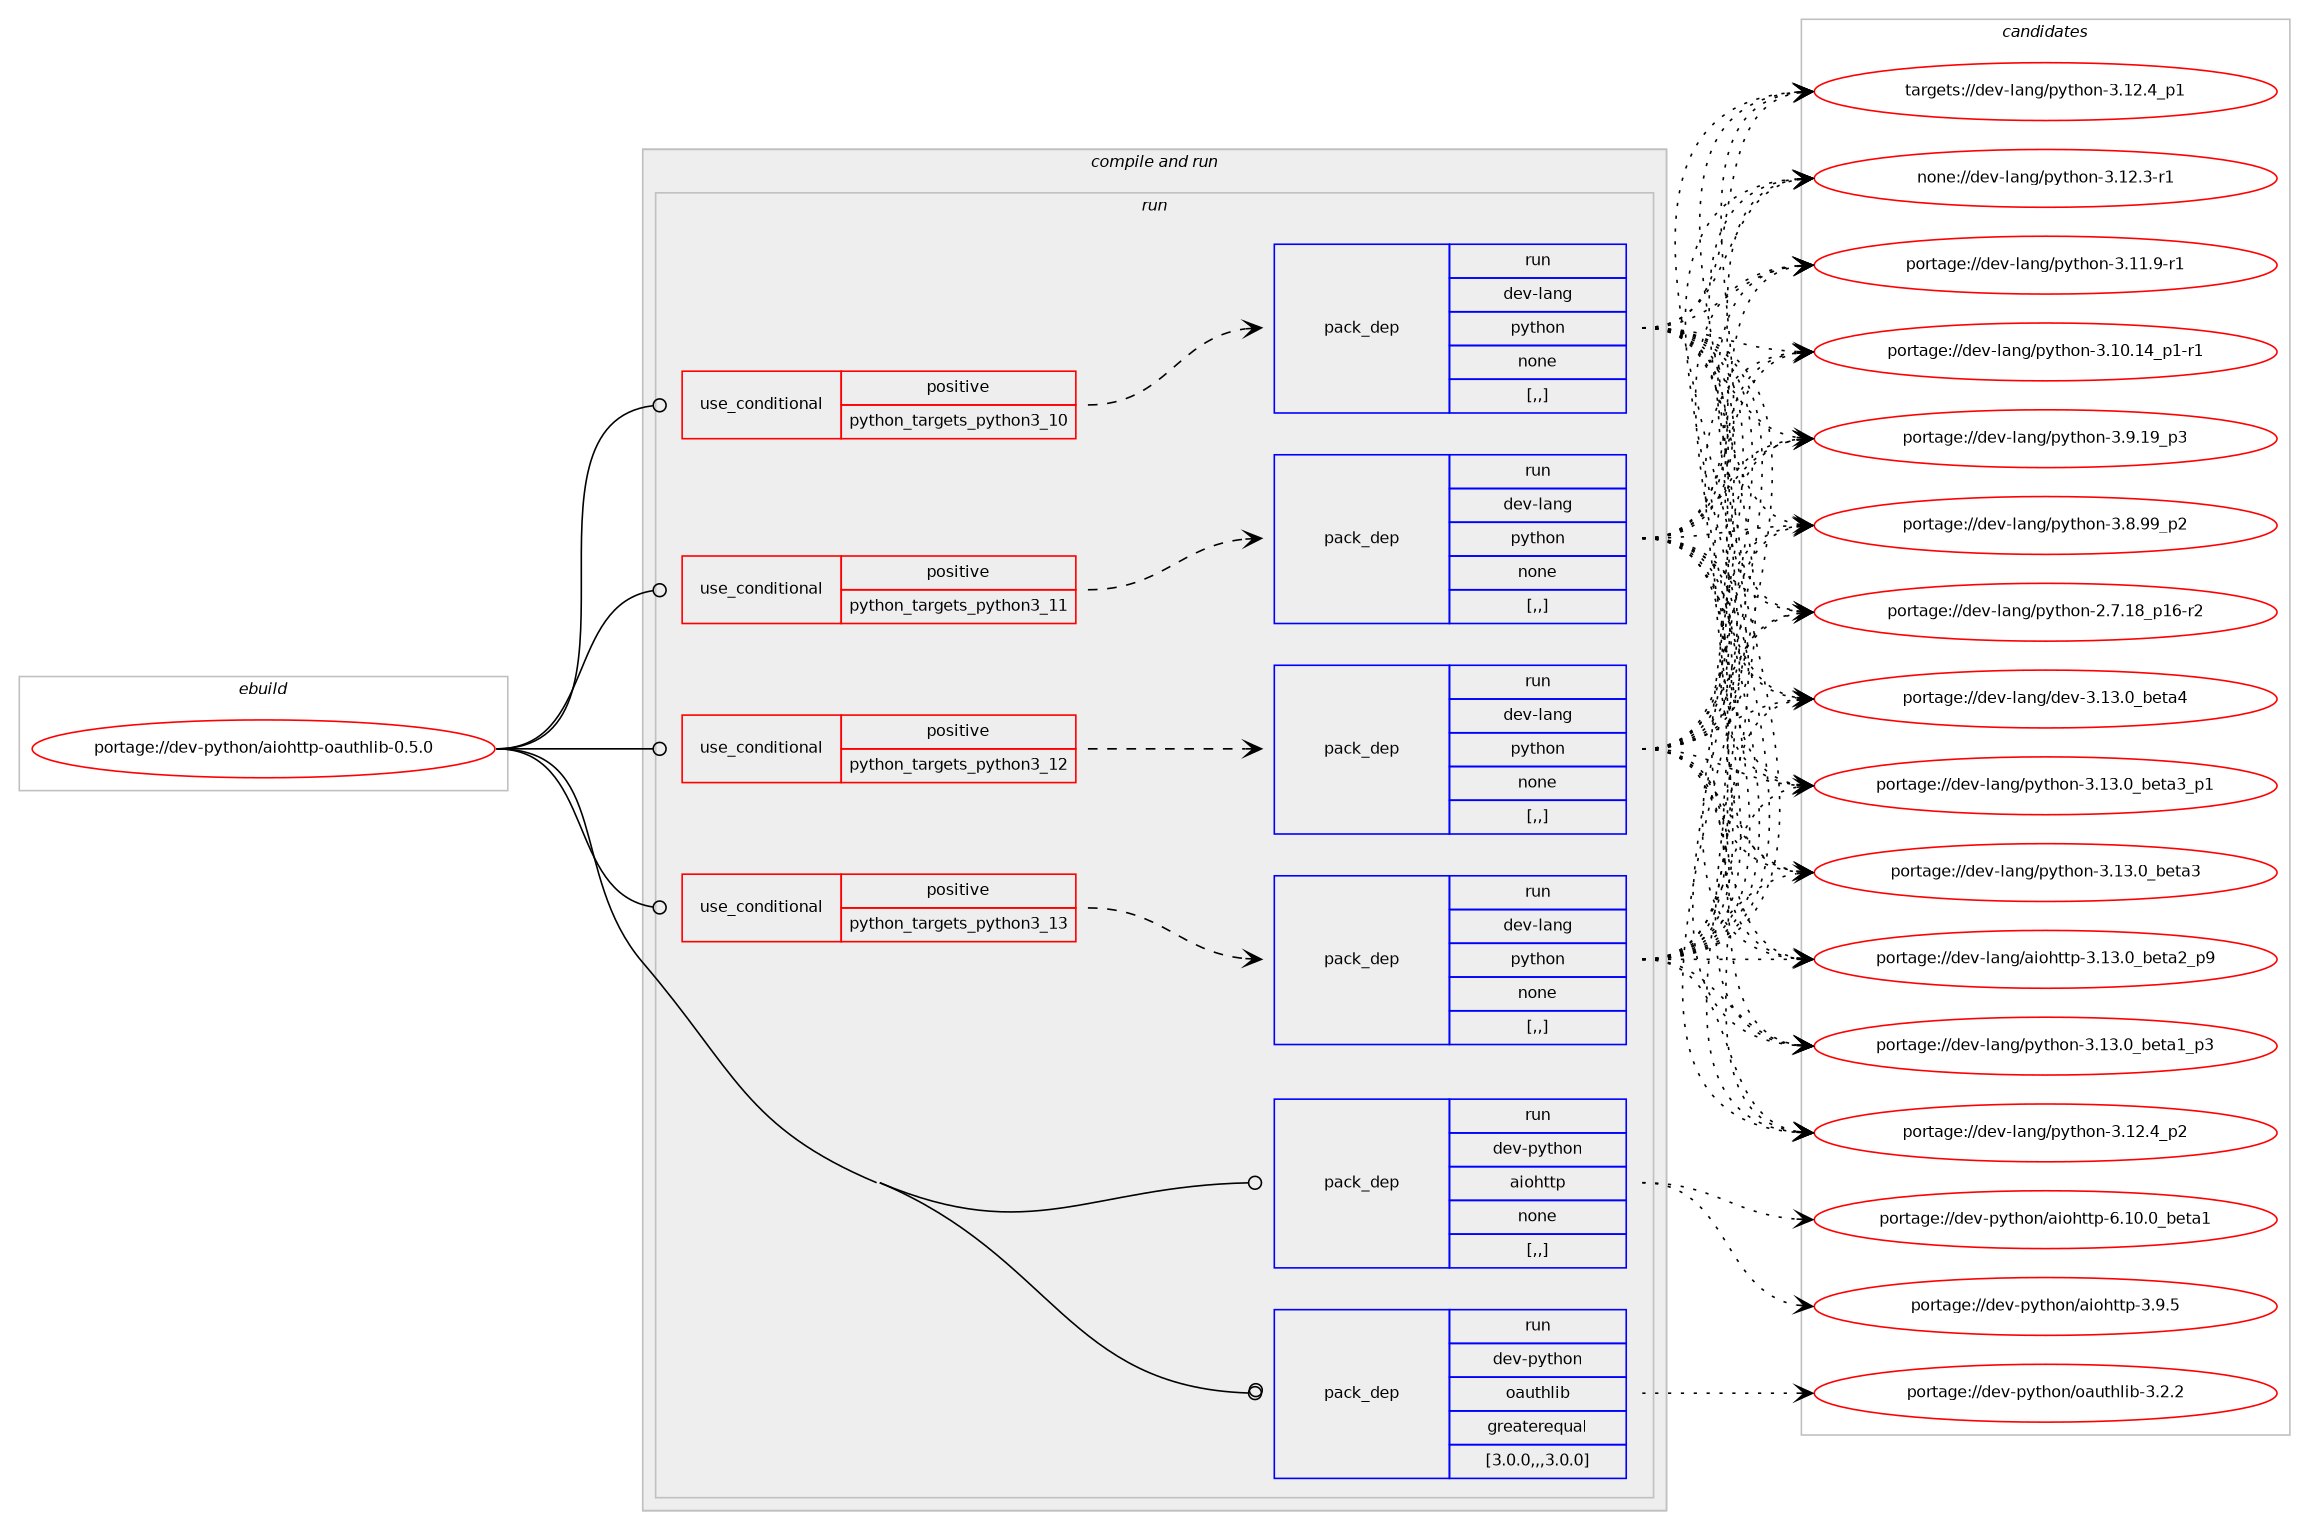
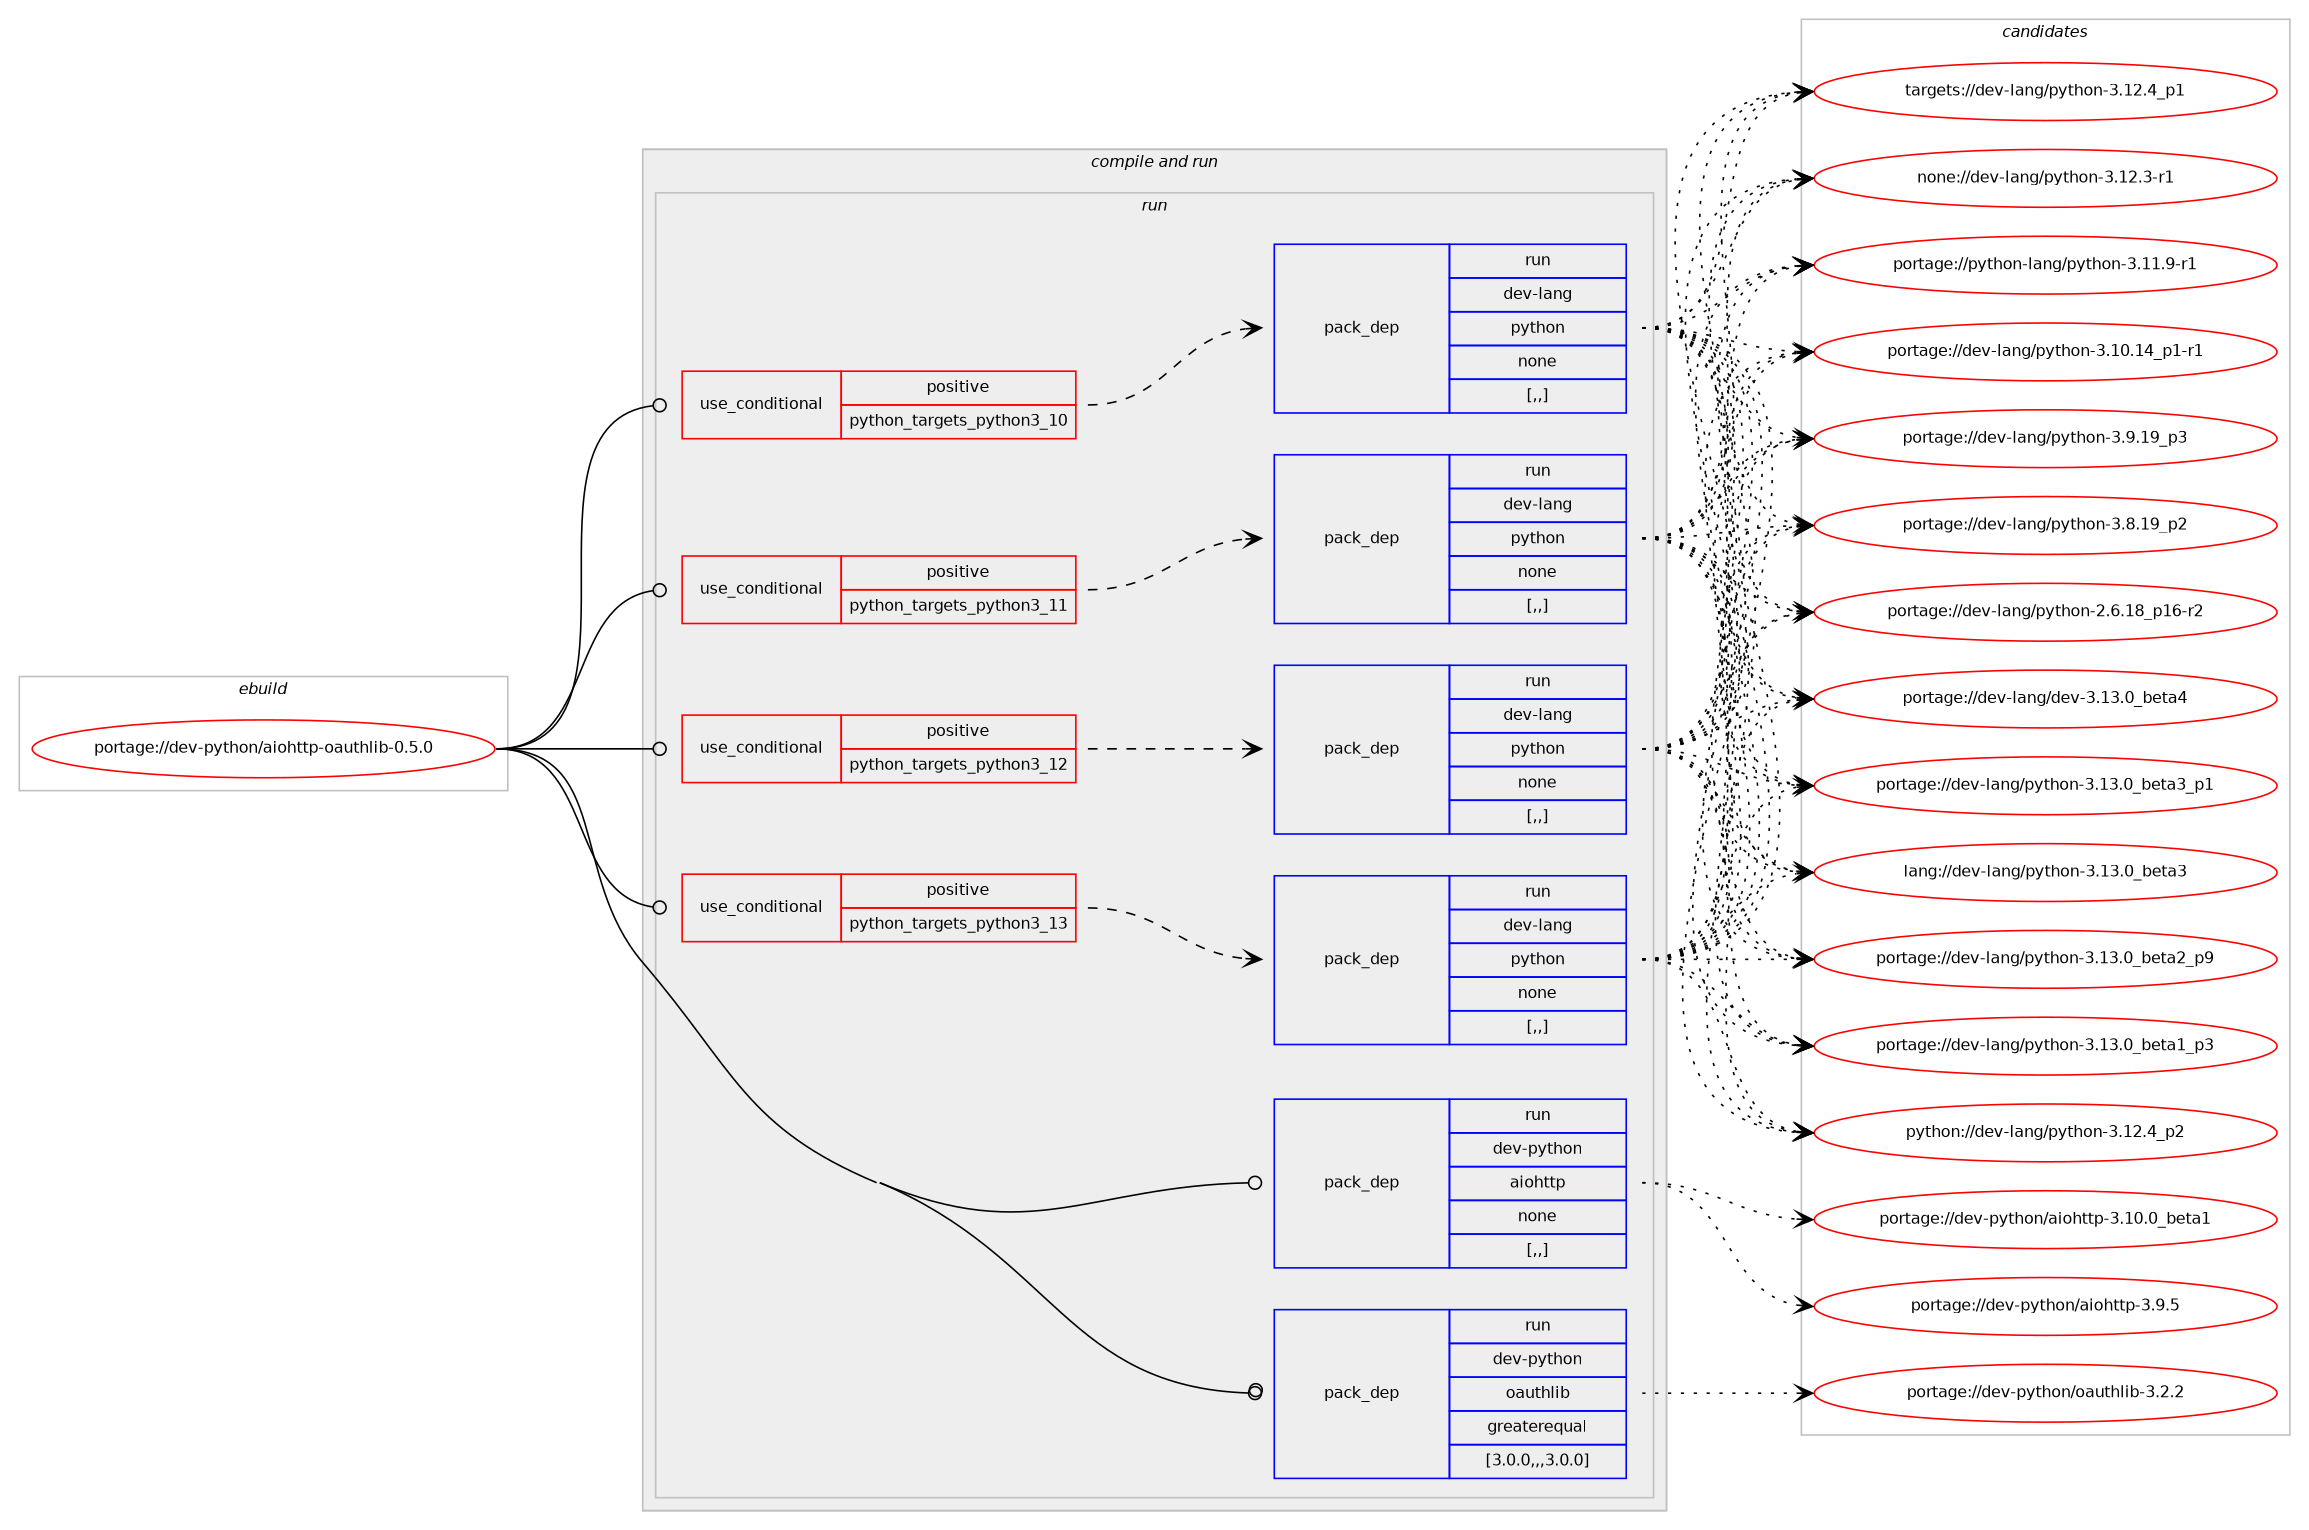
node "portage://dev-lang/python-3.11.9-r1": label "portage://dev-lang/python-3.11.9-r1" -> "portage://python-lang/python-3.11.9-r1"
node "portage://dev-lang/python-3.8.99_p2": label "portage://dev-lang/python-3.8.99_p2" -> "portage://dev-lang/python-3.8.19_p2"
node "portage://dev-lang/python-2.7.18_p16-r2": label "portage://dev-lang/python-2.7.18_p16-r2" -> "portage://dev-lang/python-2.6.18_p16-r2"
node "portage://dev-lang/python-3.13.0_beta3": label "portage://dev-lang/python-3.13.0_beta3" -> "lang://dev-lang/python-3.13.0_beta3"
node "portage://dev-lang/aiohttp-3.13.0_beta2_p9": label "portage://dev-lang/aiohttp-3.13.0_beta2_p9" -> "portage://dev-lang/python-3.13.0_beta2_p9"
node "portage://dev-lang/python-3.12.4_p2": label "portage://dev-lang/python-3.12.4_p2" -> "python://dev-lang/python-3.12.4_p2"
node "portage://dev-python/aiohttp-6.10.0_beta1": label "portage://dev-python/aiohttp-6.10.0_beta1" -> "portage://dev-python/aiohttp-3.10.0_beta1"
